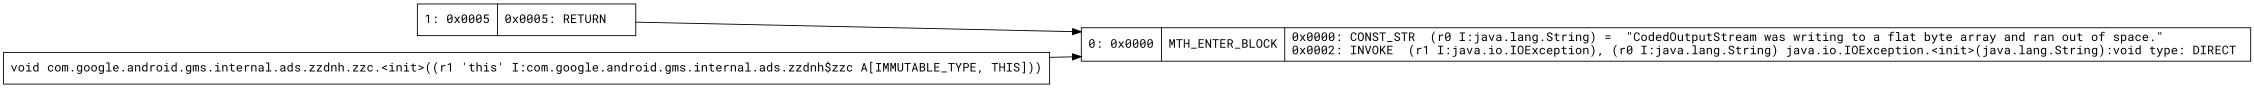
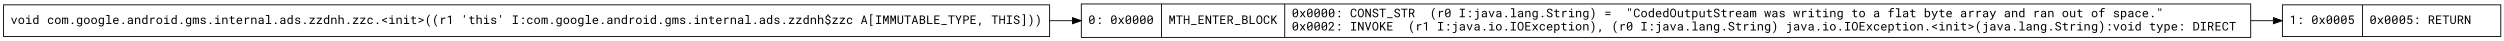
edge "1: 0x0005" -> "0: 0x0000": reversed
